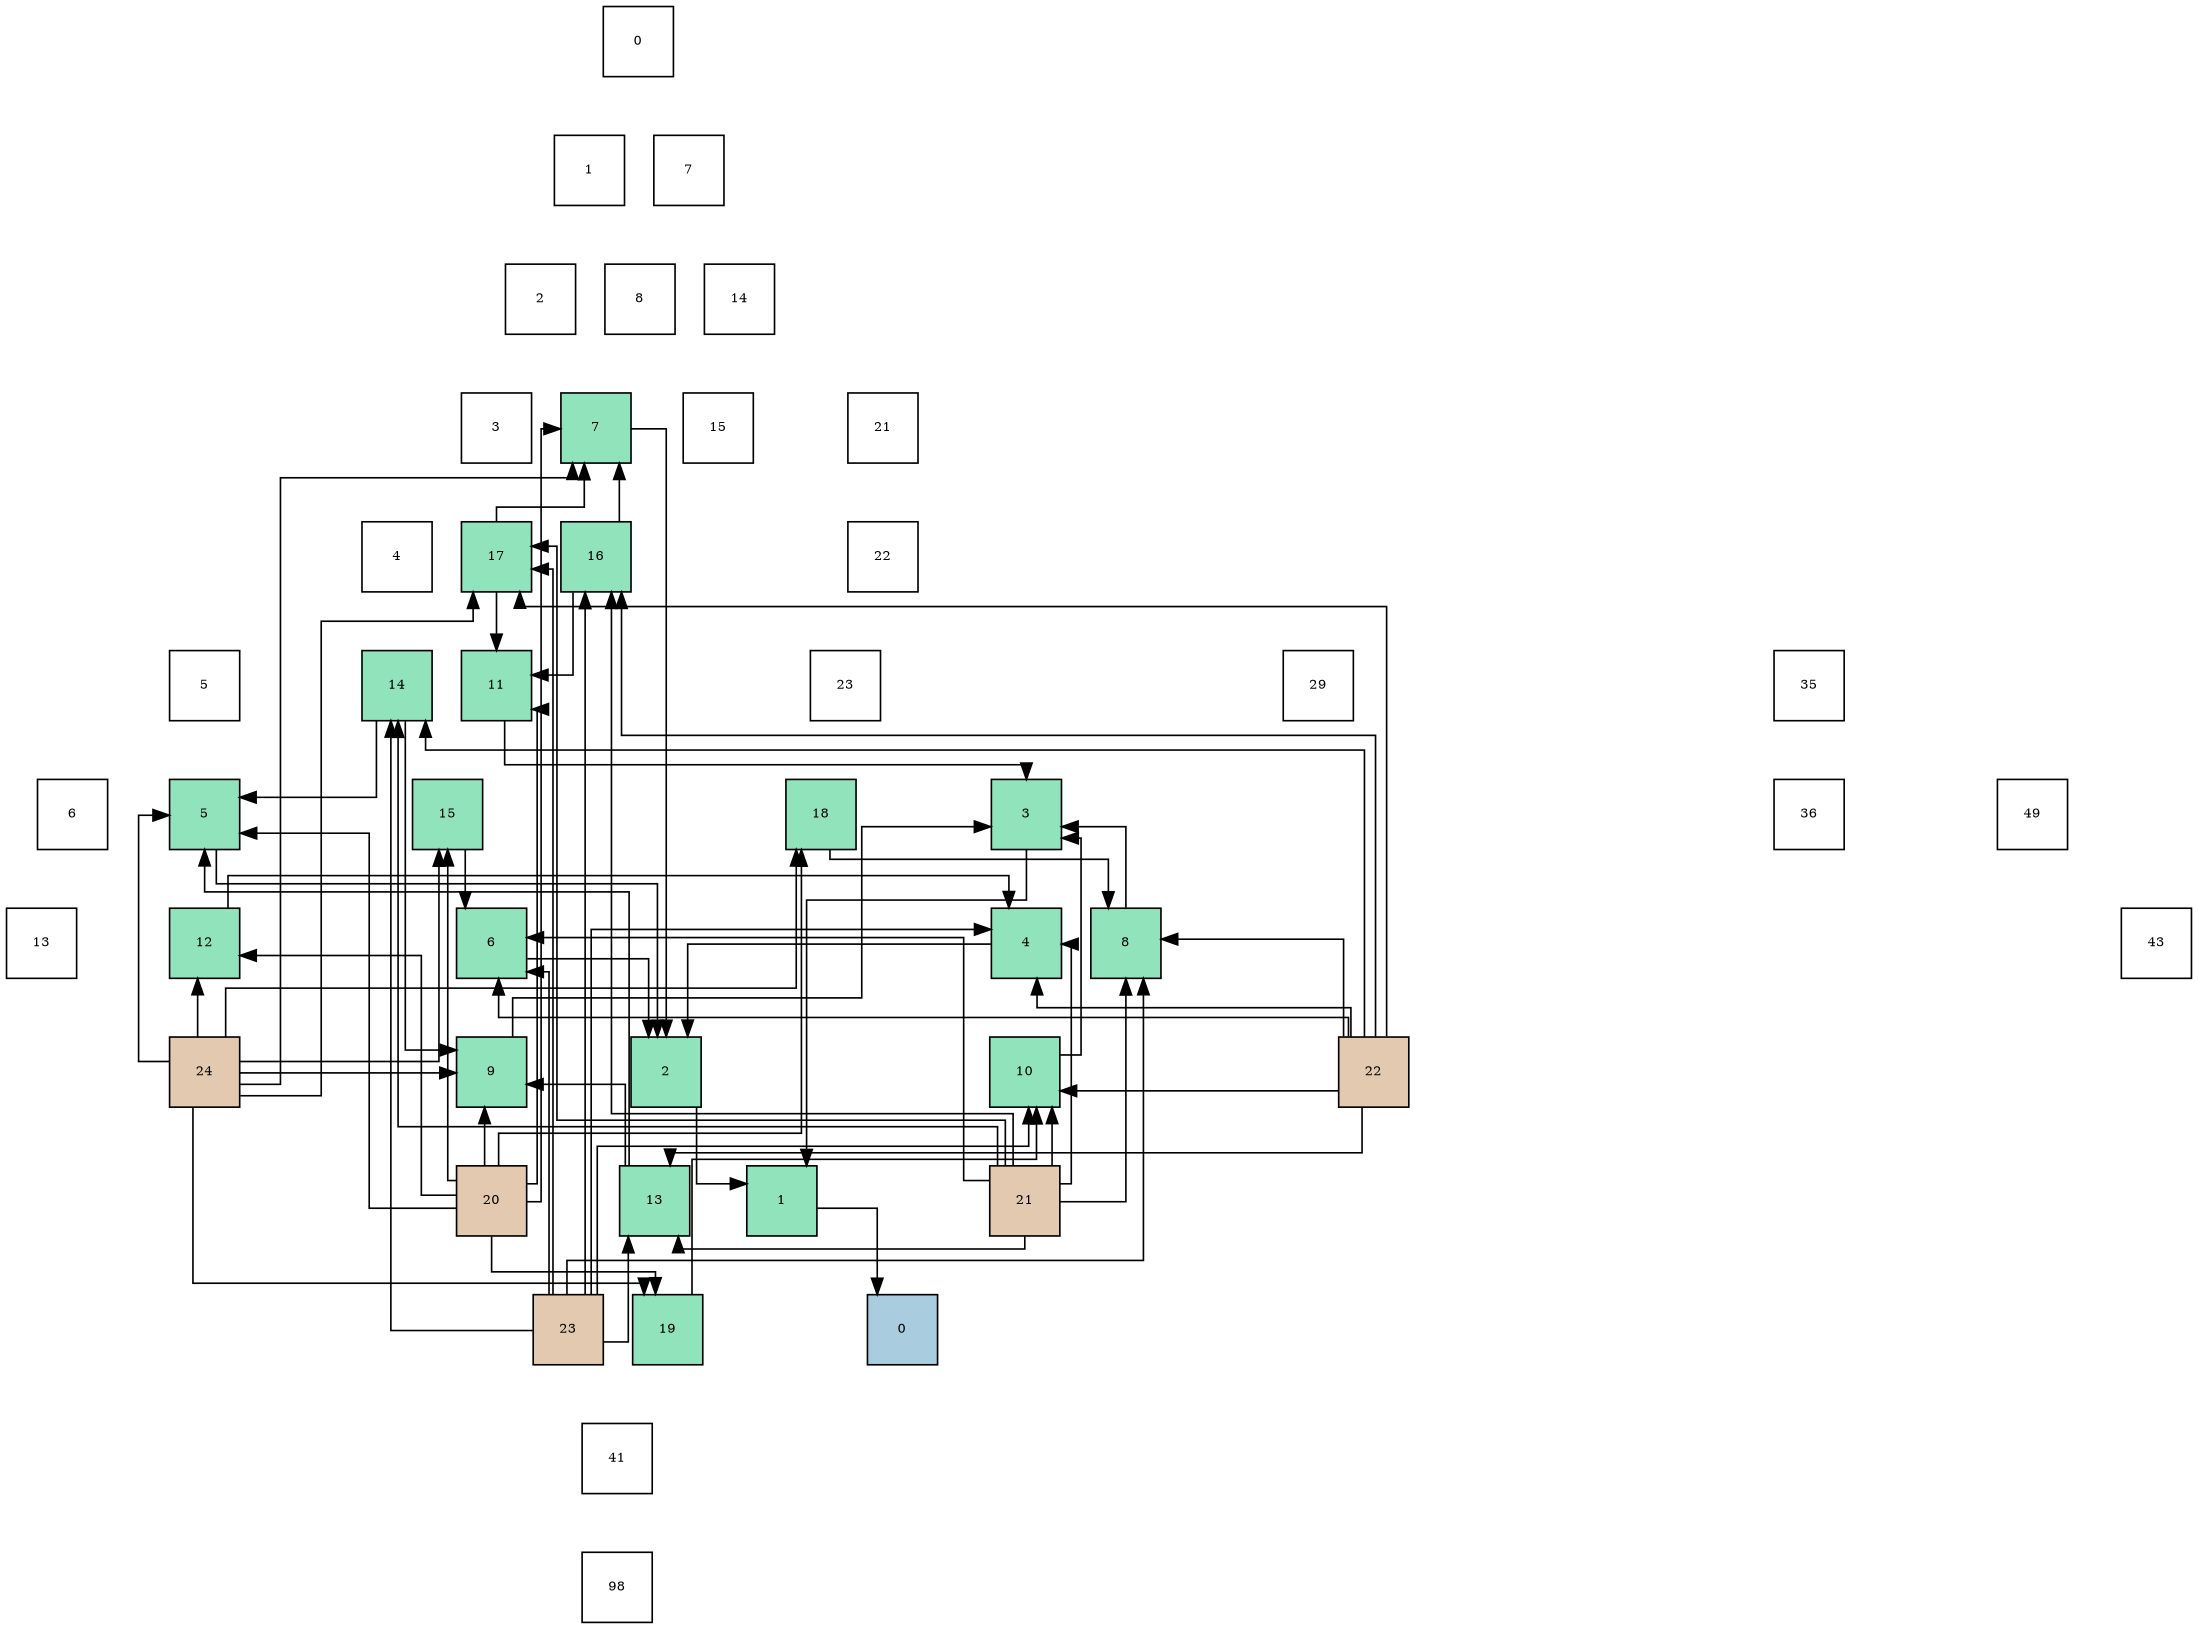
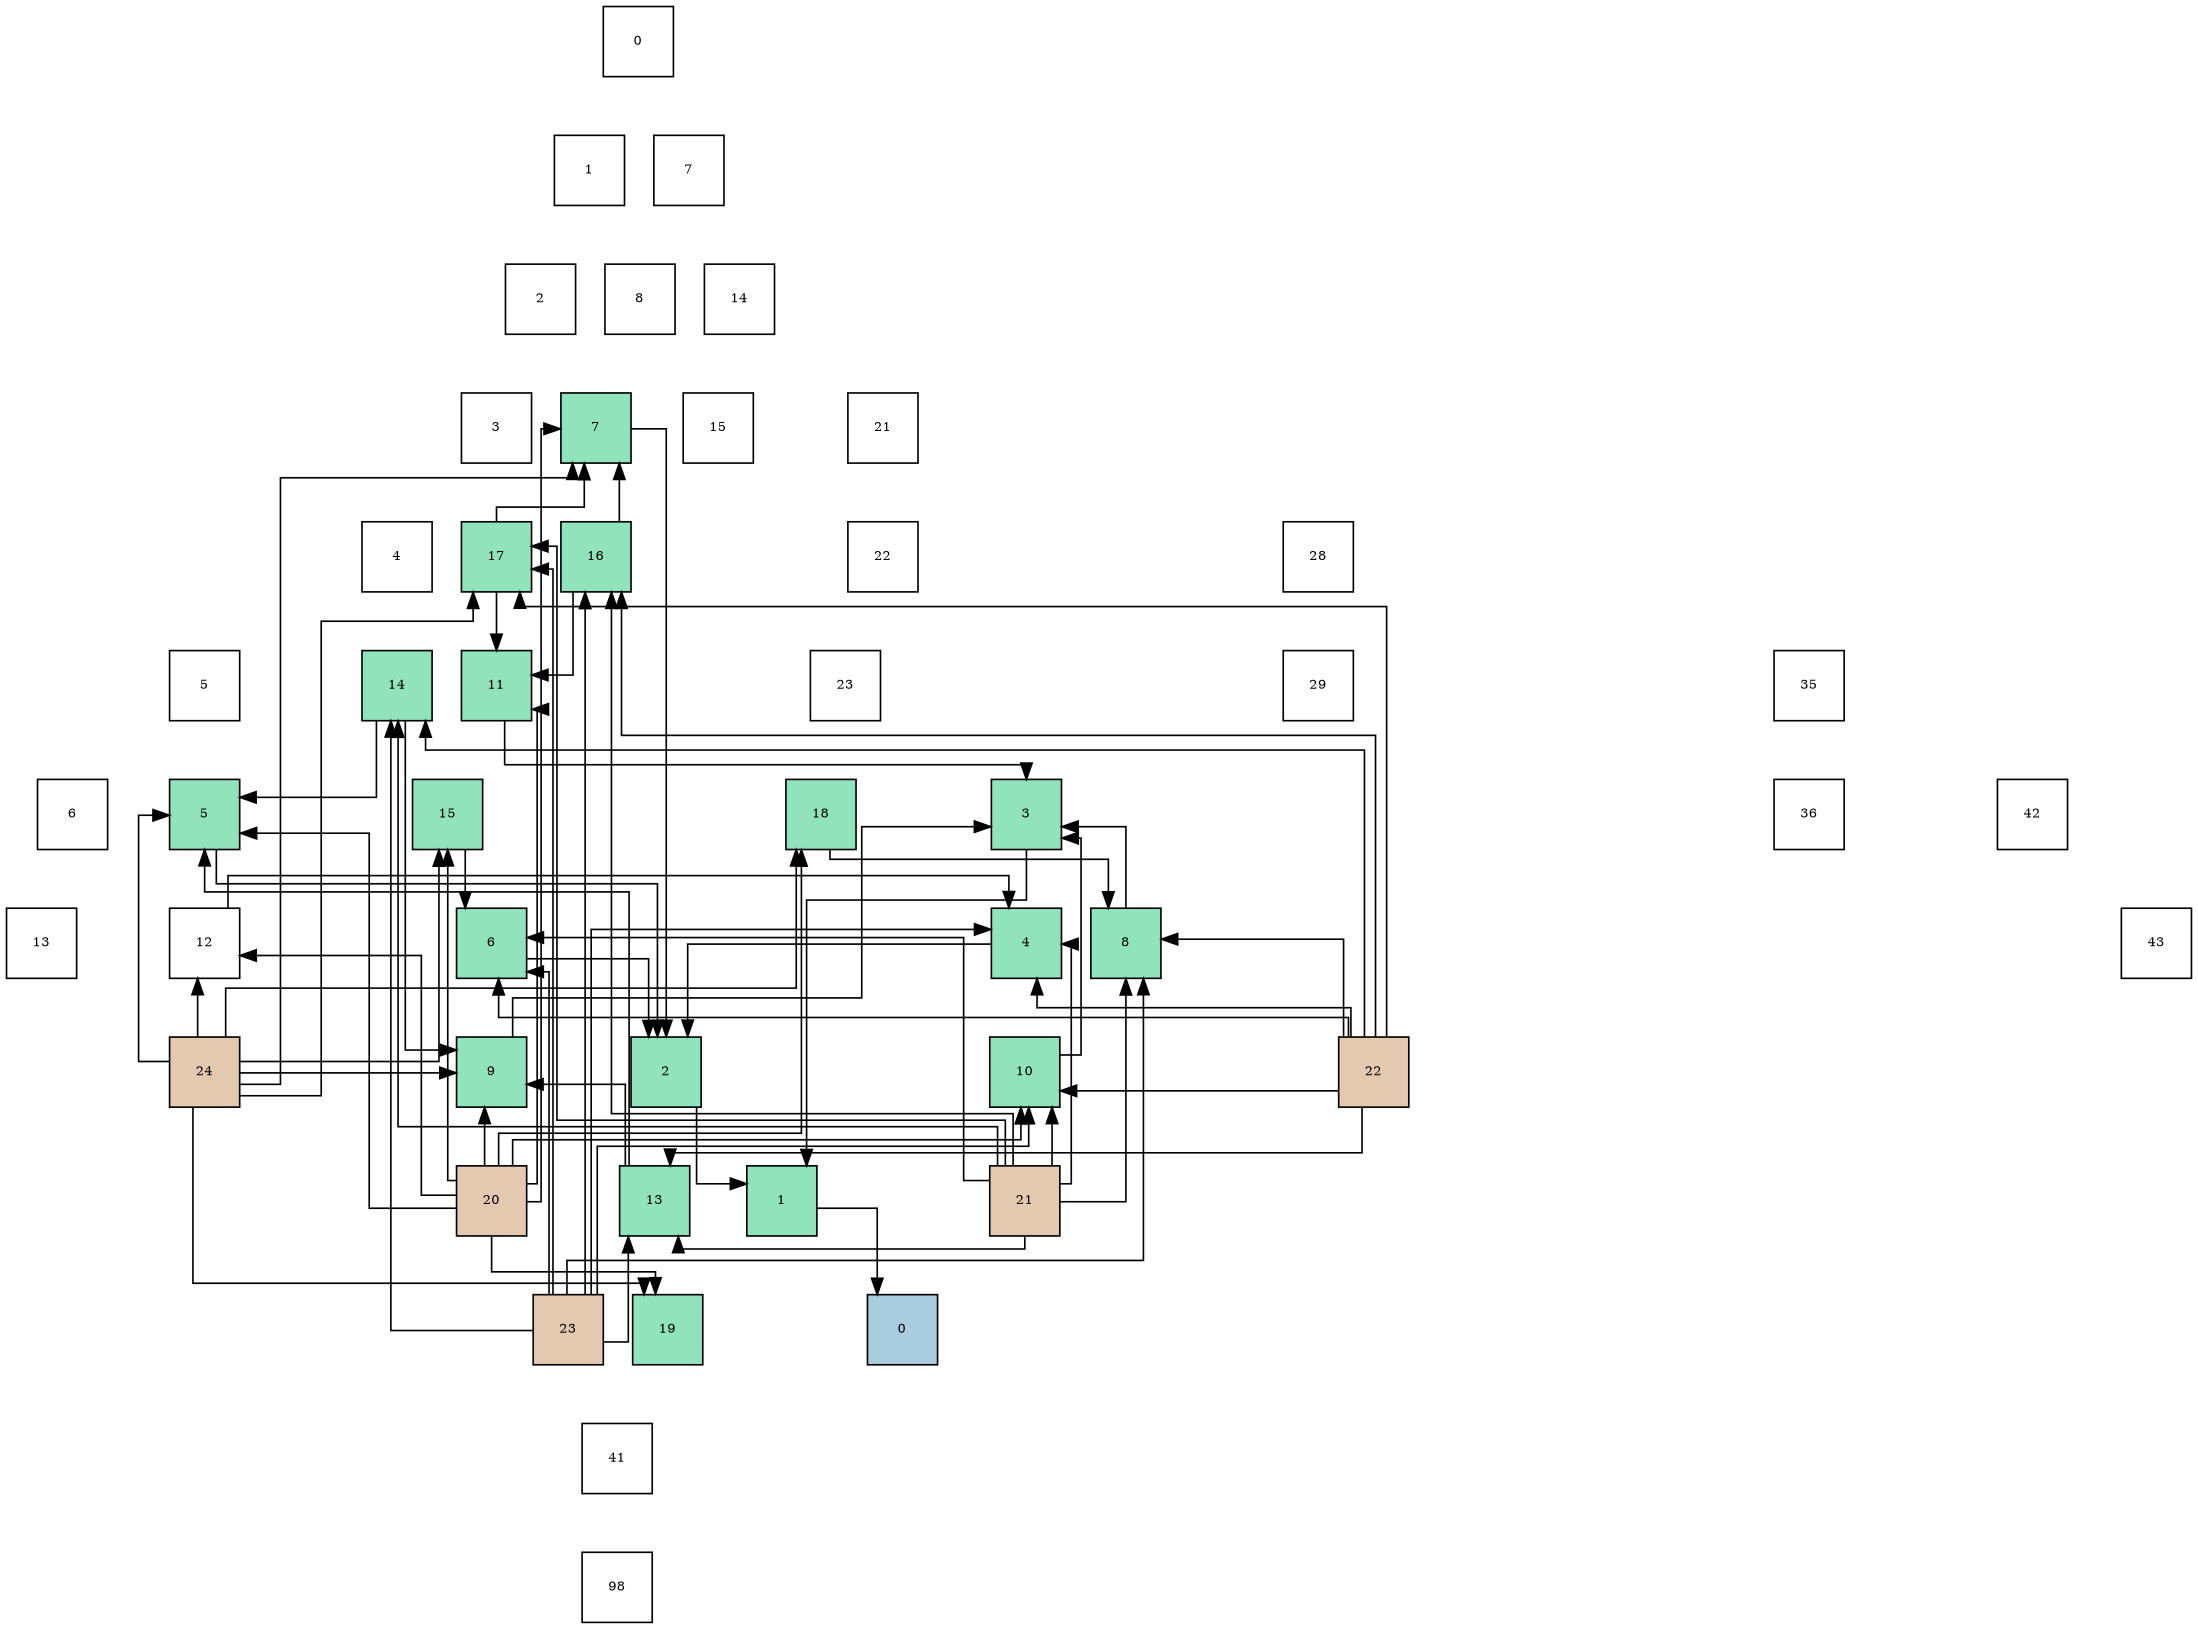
node "28": added
node "49": label "49" -> "42"
node "12": fillcolor #91e3bb -> #ffffff
edge "19" -> "10": now "20" -> "10"
